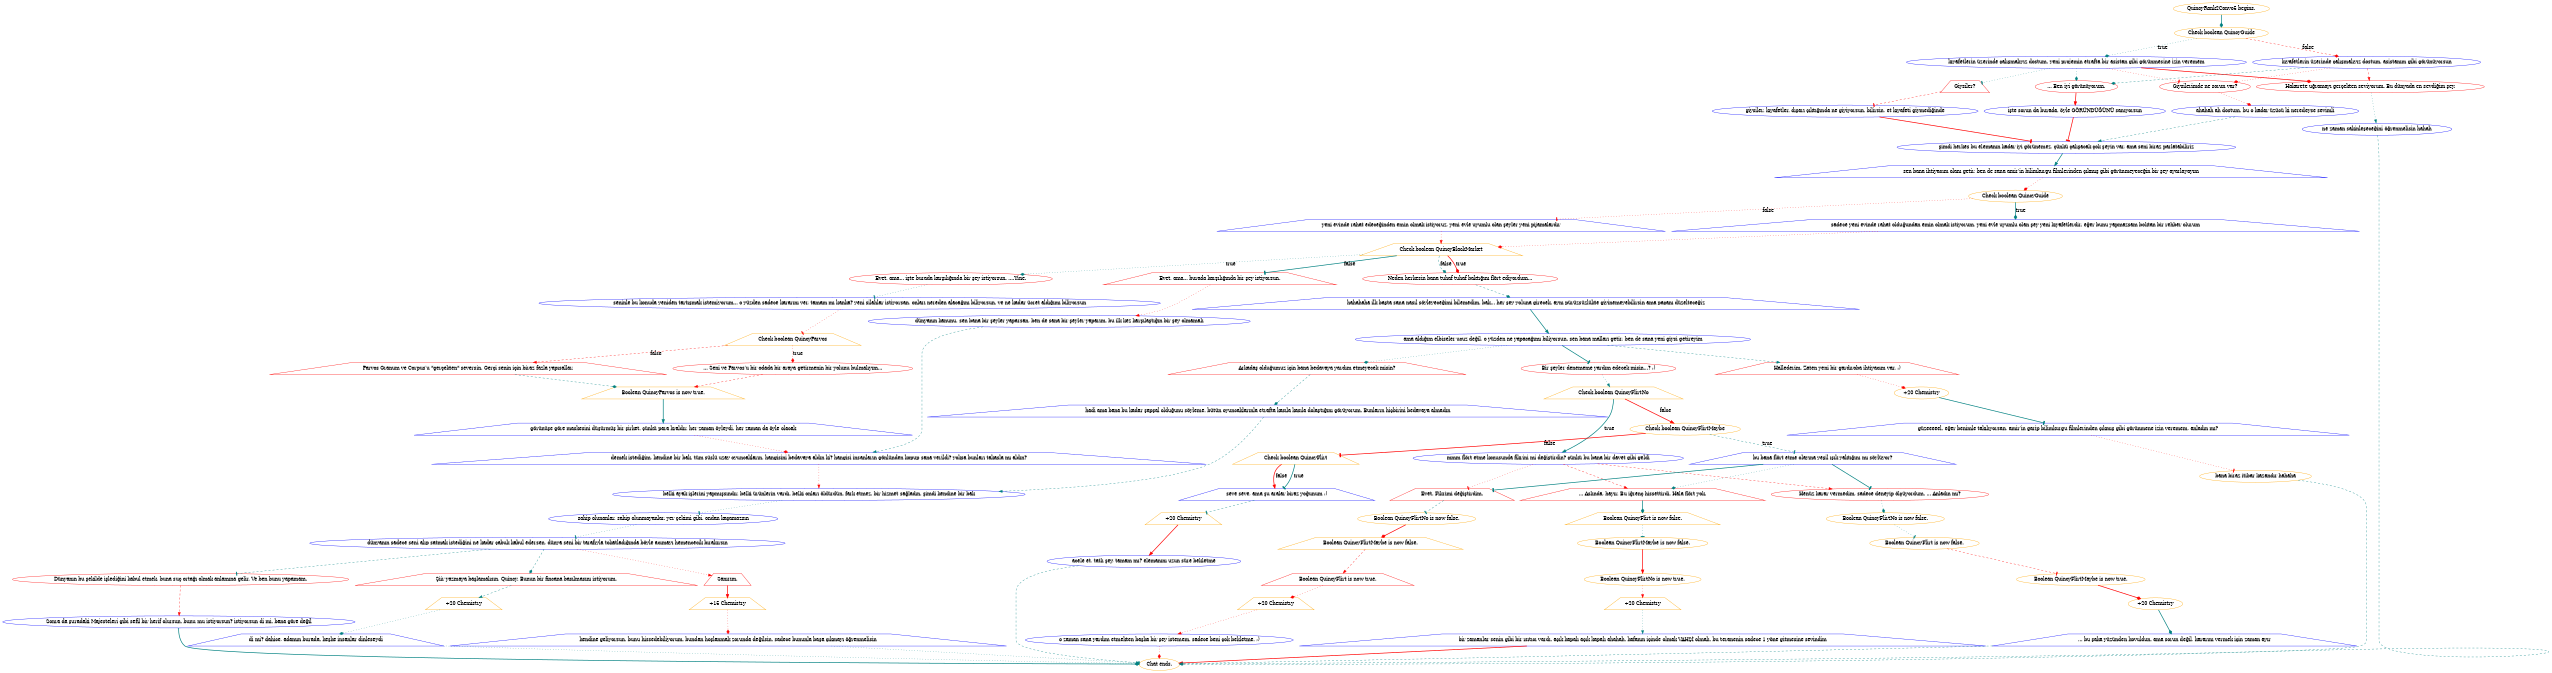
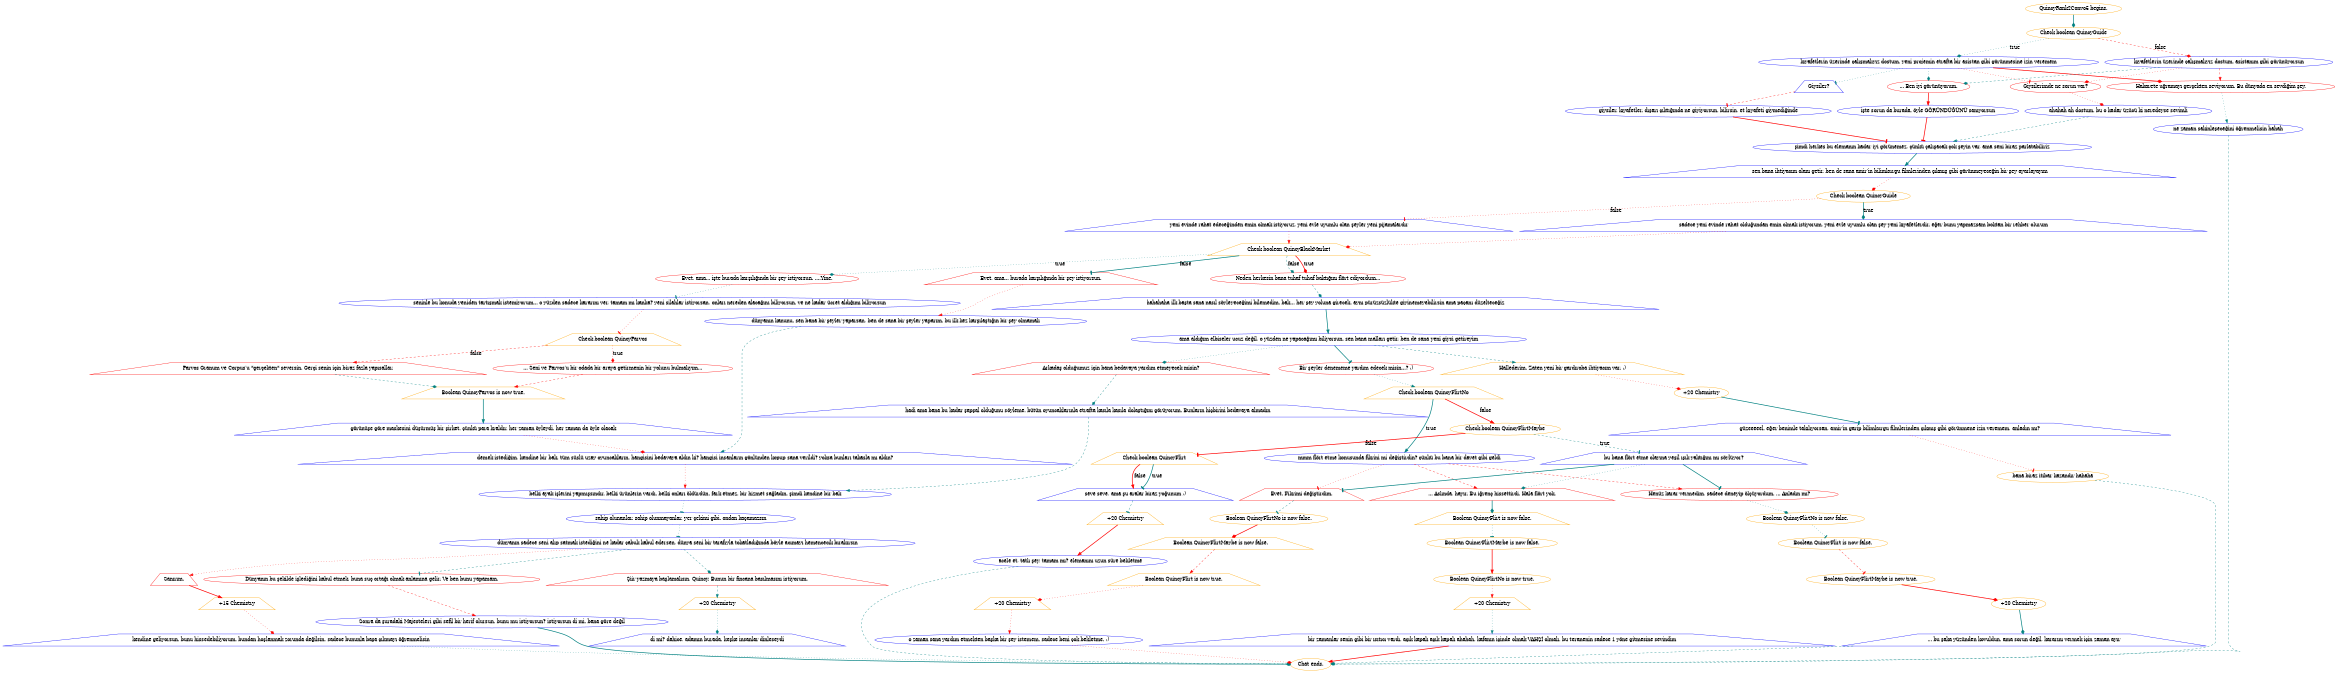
node "Giysiler?": color red -> blue
node "Hallederim. Zaten yeni bir gardıroba ihtiyacım var. :)": color red -> orange
node "Boolean QuincyFlirt is now true.": color red -> orange
edge "di mi? dahice, adamın burada. keşke insanlar dinleseydi" -> "Chat ends.": removed
